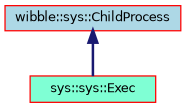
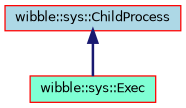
node "sys::sys::Exec": label "sys::sys::Exec" -> "wibble::sys::Exec"
